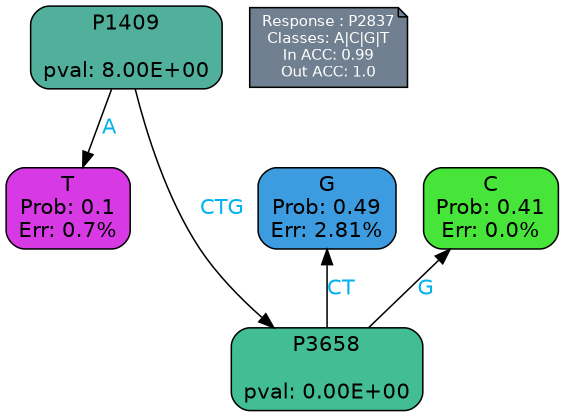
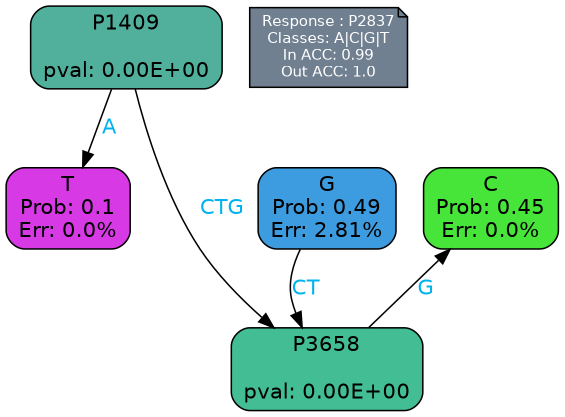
node "P1409 pval: 8.00E+00": label "P1409 pval: 8.00E+00" -> "P1409 pval: 0.00E+00"
node "T Prob: 0.1 Err: 0.7%": label "T Prob: 0.1 Err: 0.7%" -> "T Prob: 0.1 Err: 0.0%"
node "C Prob: 0.41 Err: 0.0%": label "C Prob: 0.41 Err: 0.0%" -> "C Prob: 0.45 Err: 0.0%"
edge "P3658 pval: 0.00E+00" -> "G Prob: 0.49 Err: 2.81%": reversed
